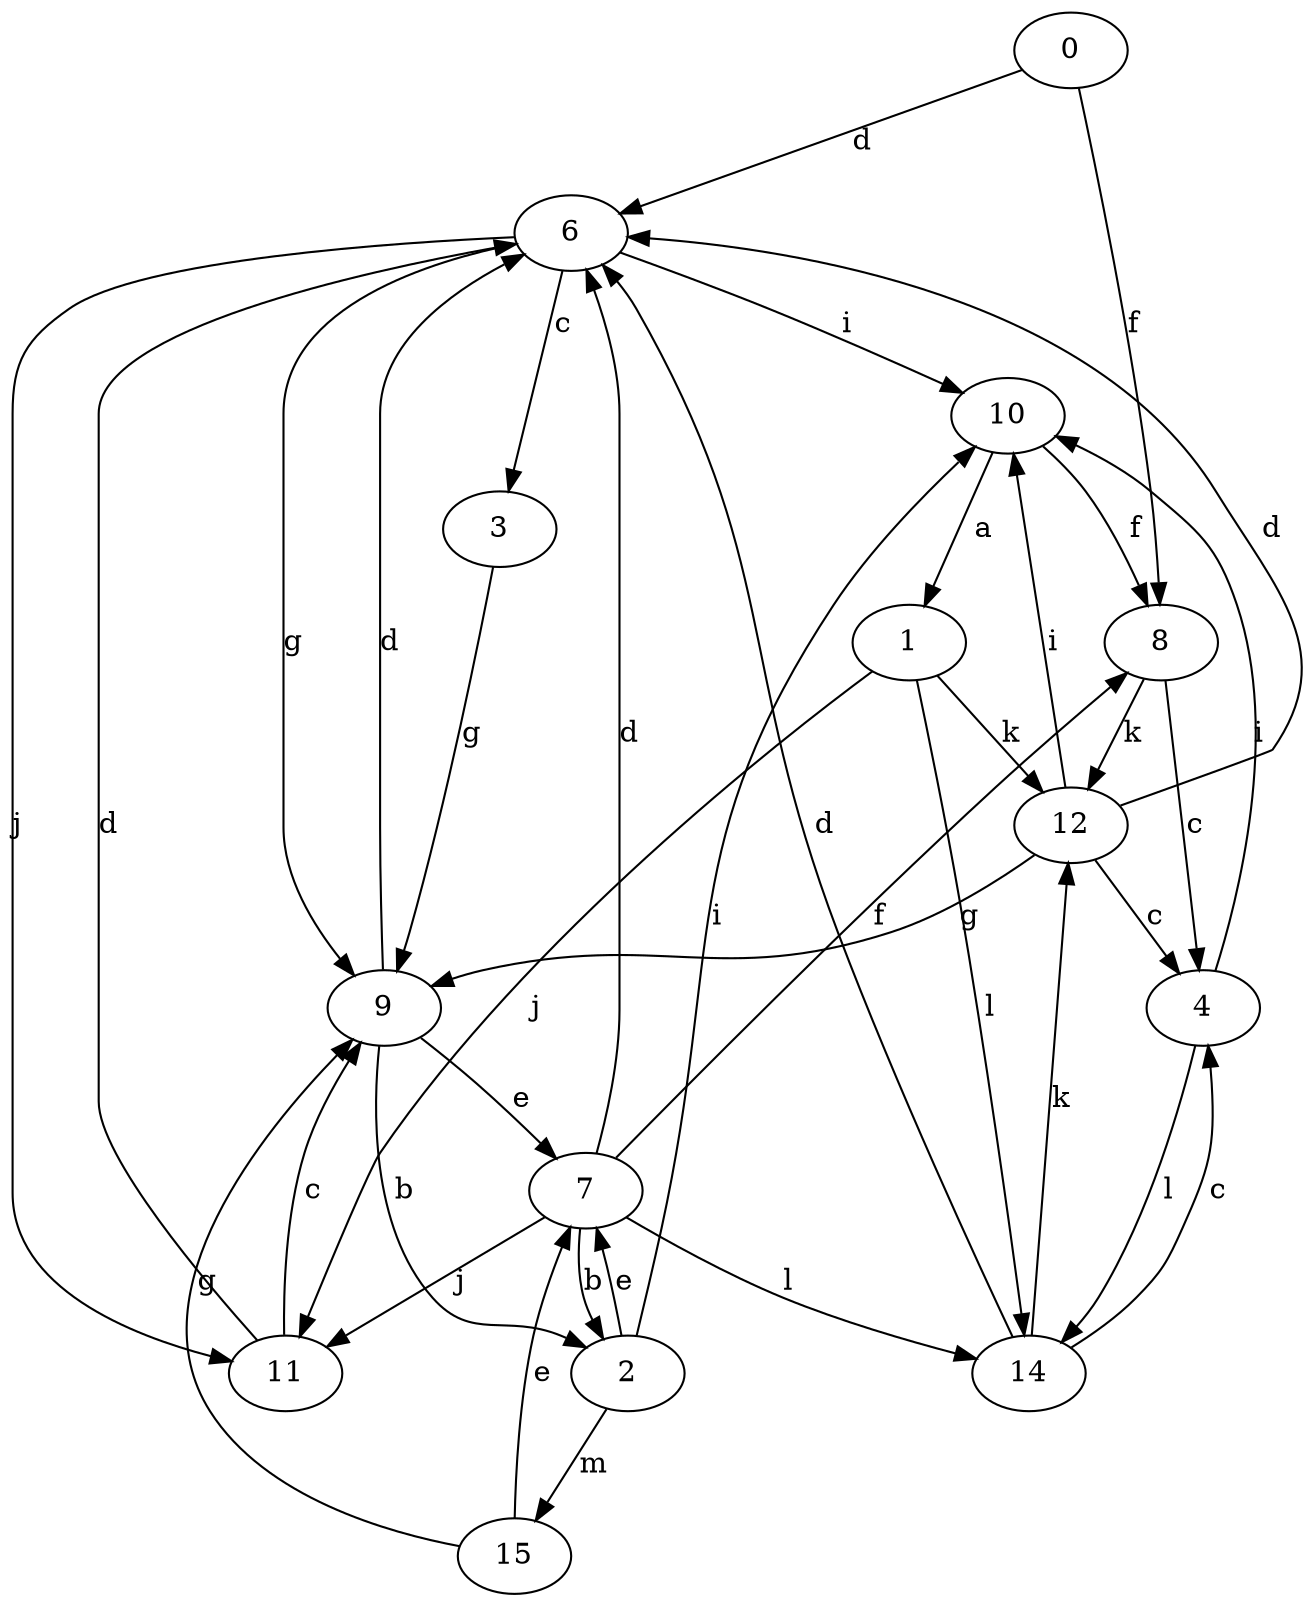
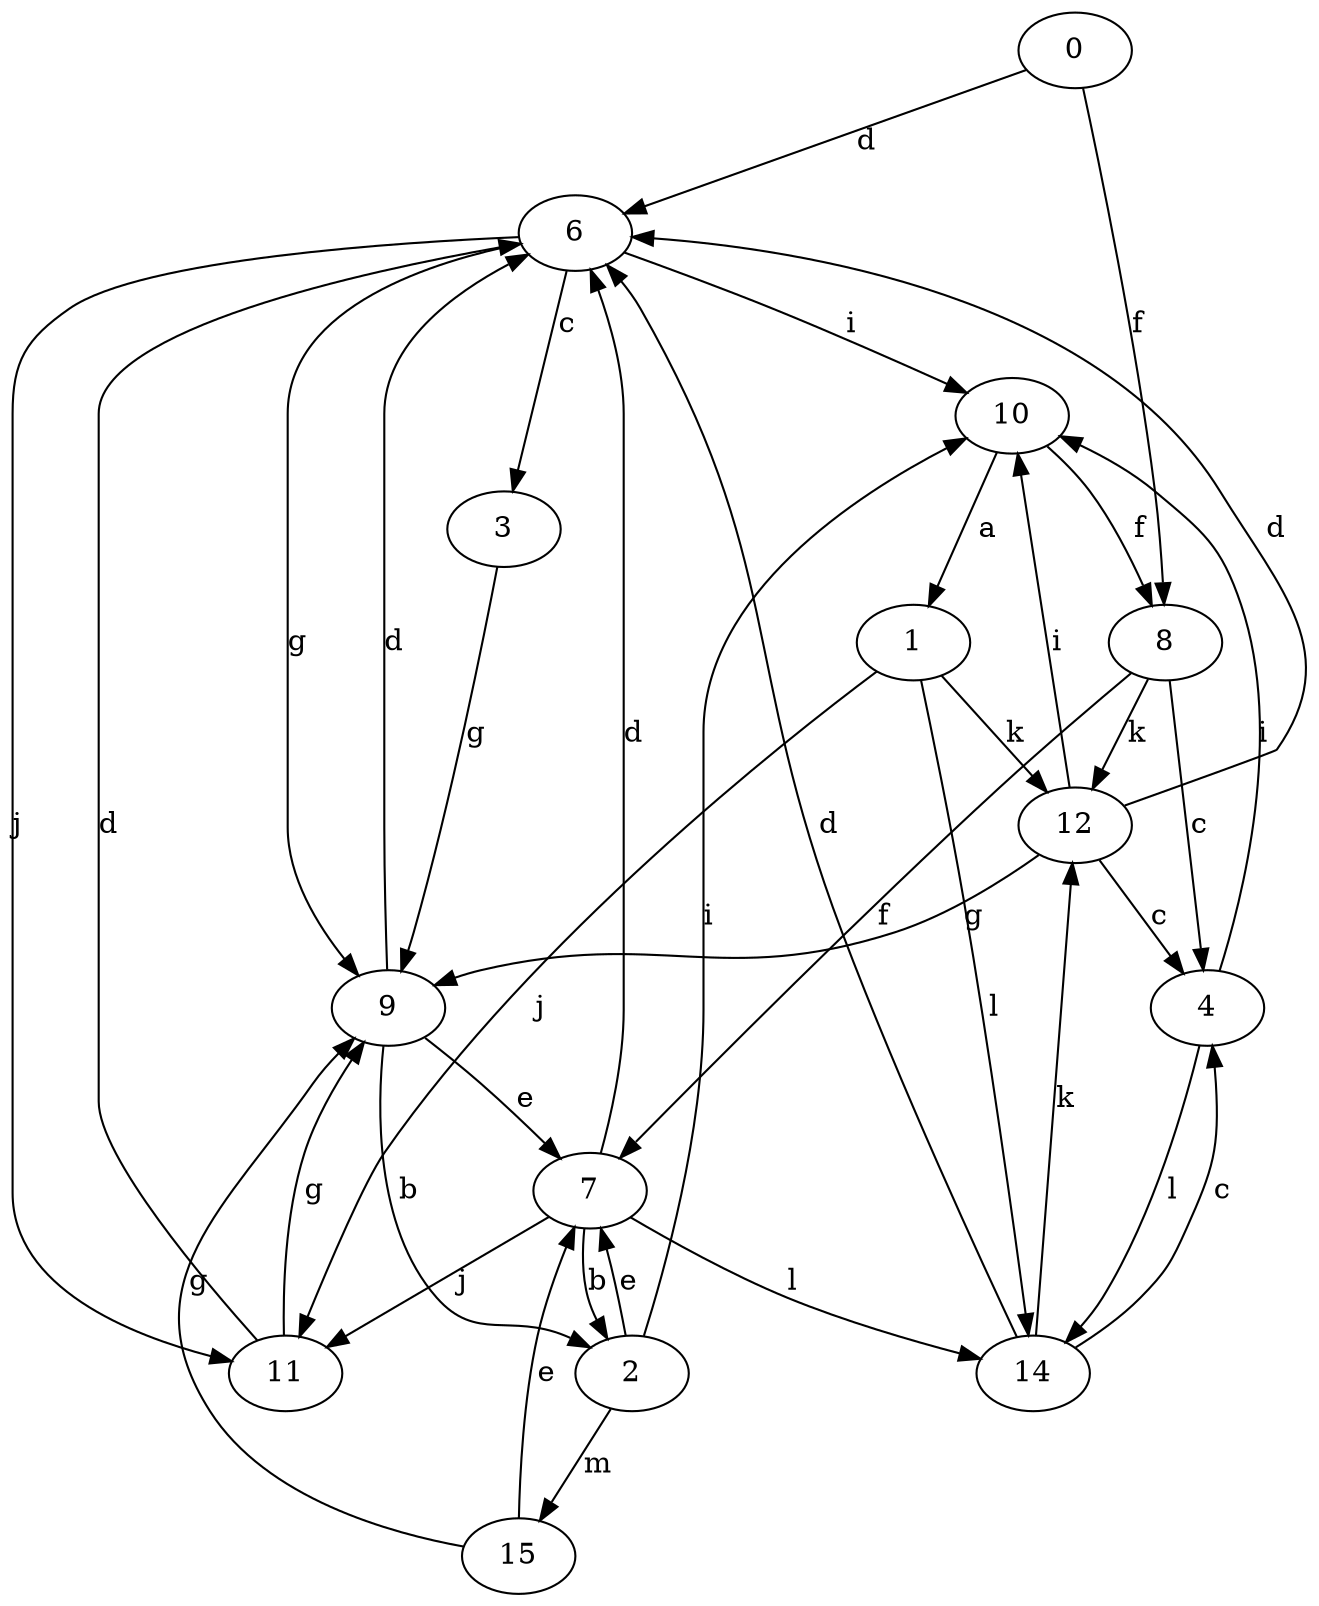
edge "7" -> "8": reversed
edge "11" -> "9": label "c" -> "g"
